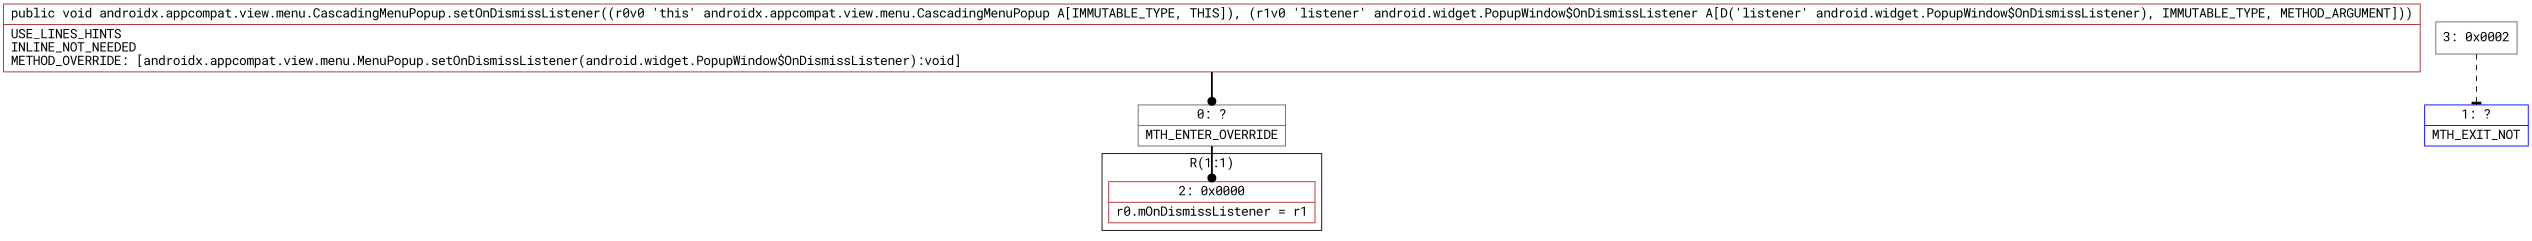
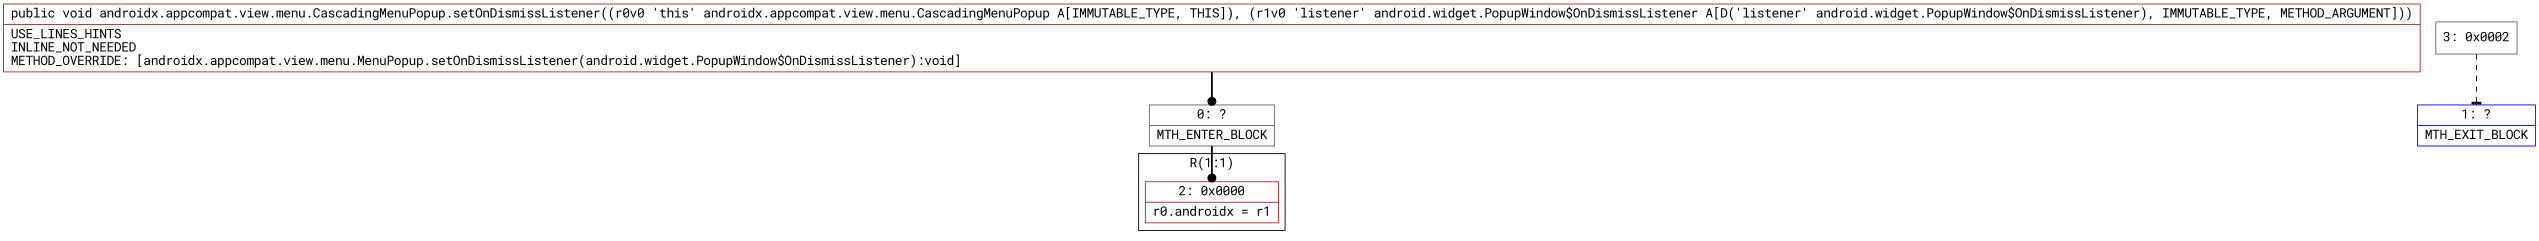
node "0: ?": text "MTH_ENTER_OVERRIDE" -> "MTH_ENTER_BLOCK"
node "1: ?": text "MTH_EXIT_NOT" -> "MTH_EXIT_BLOCK"
node "2: 0x0000": text "r0.mOnDismissListener = r1" -> "r0.androidx = r1"
